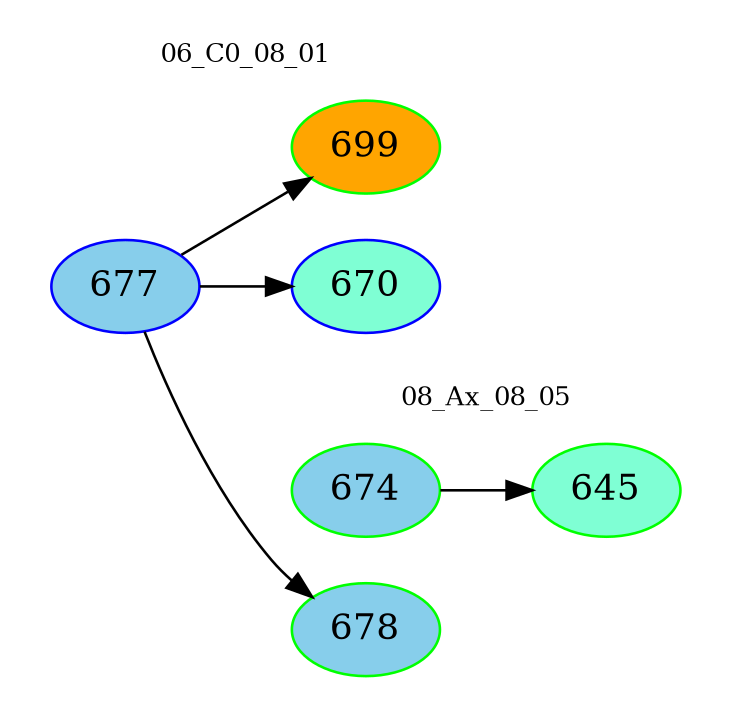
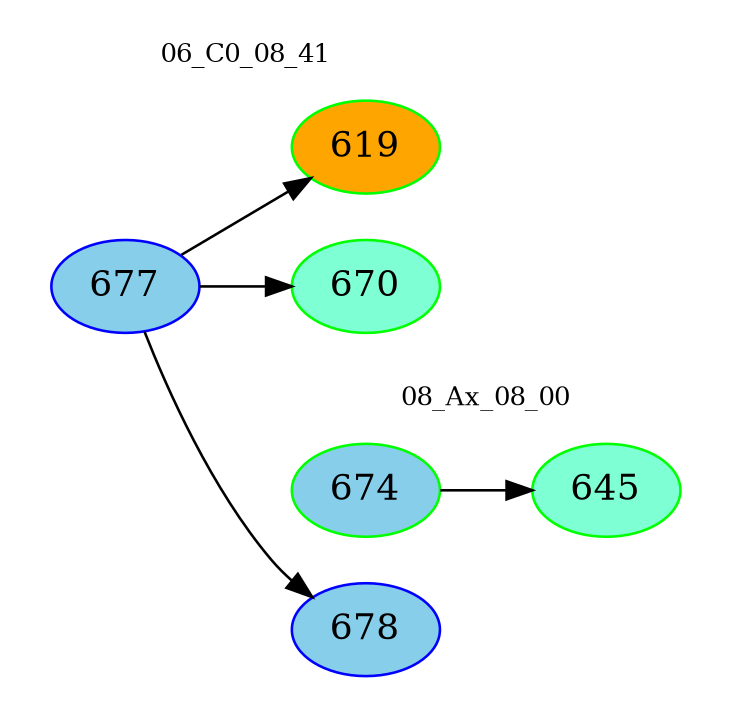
cluster "06_C0_08_01": label "06_C0_08_01" -> "06_C0_08_41"
node "699": label "699" -> "619"
node "670": color blue -> green
cluster "08_Ax_08_05": label "08_Ax_08_05" -> "08_Ax_08_00"
node "678": color green -> blue
